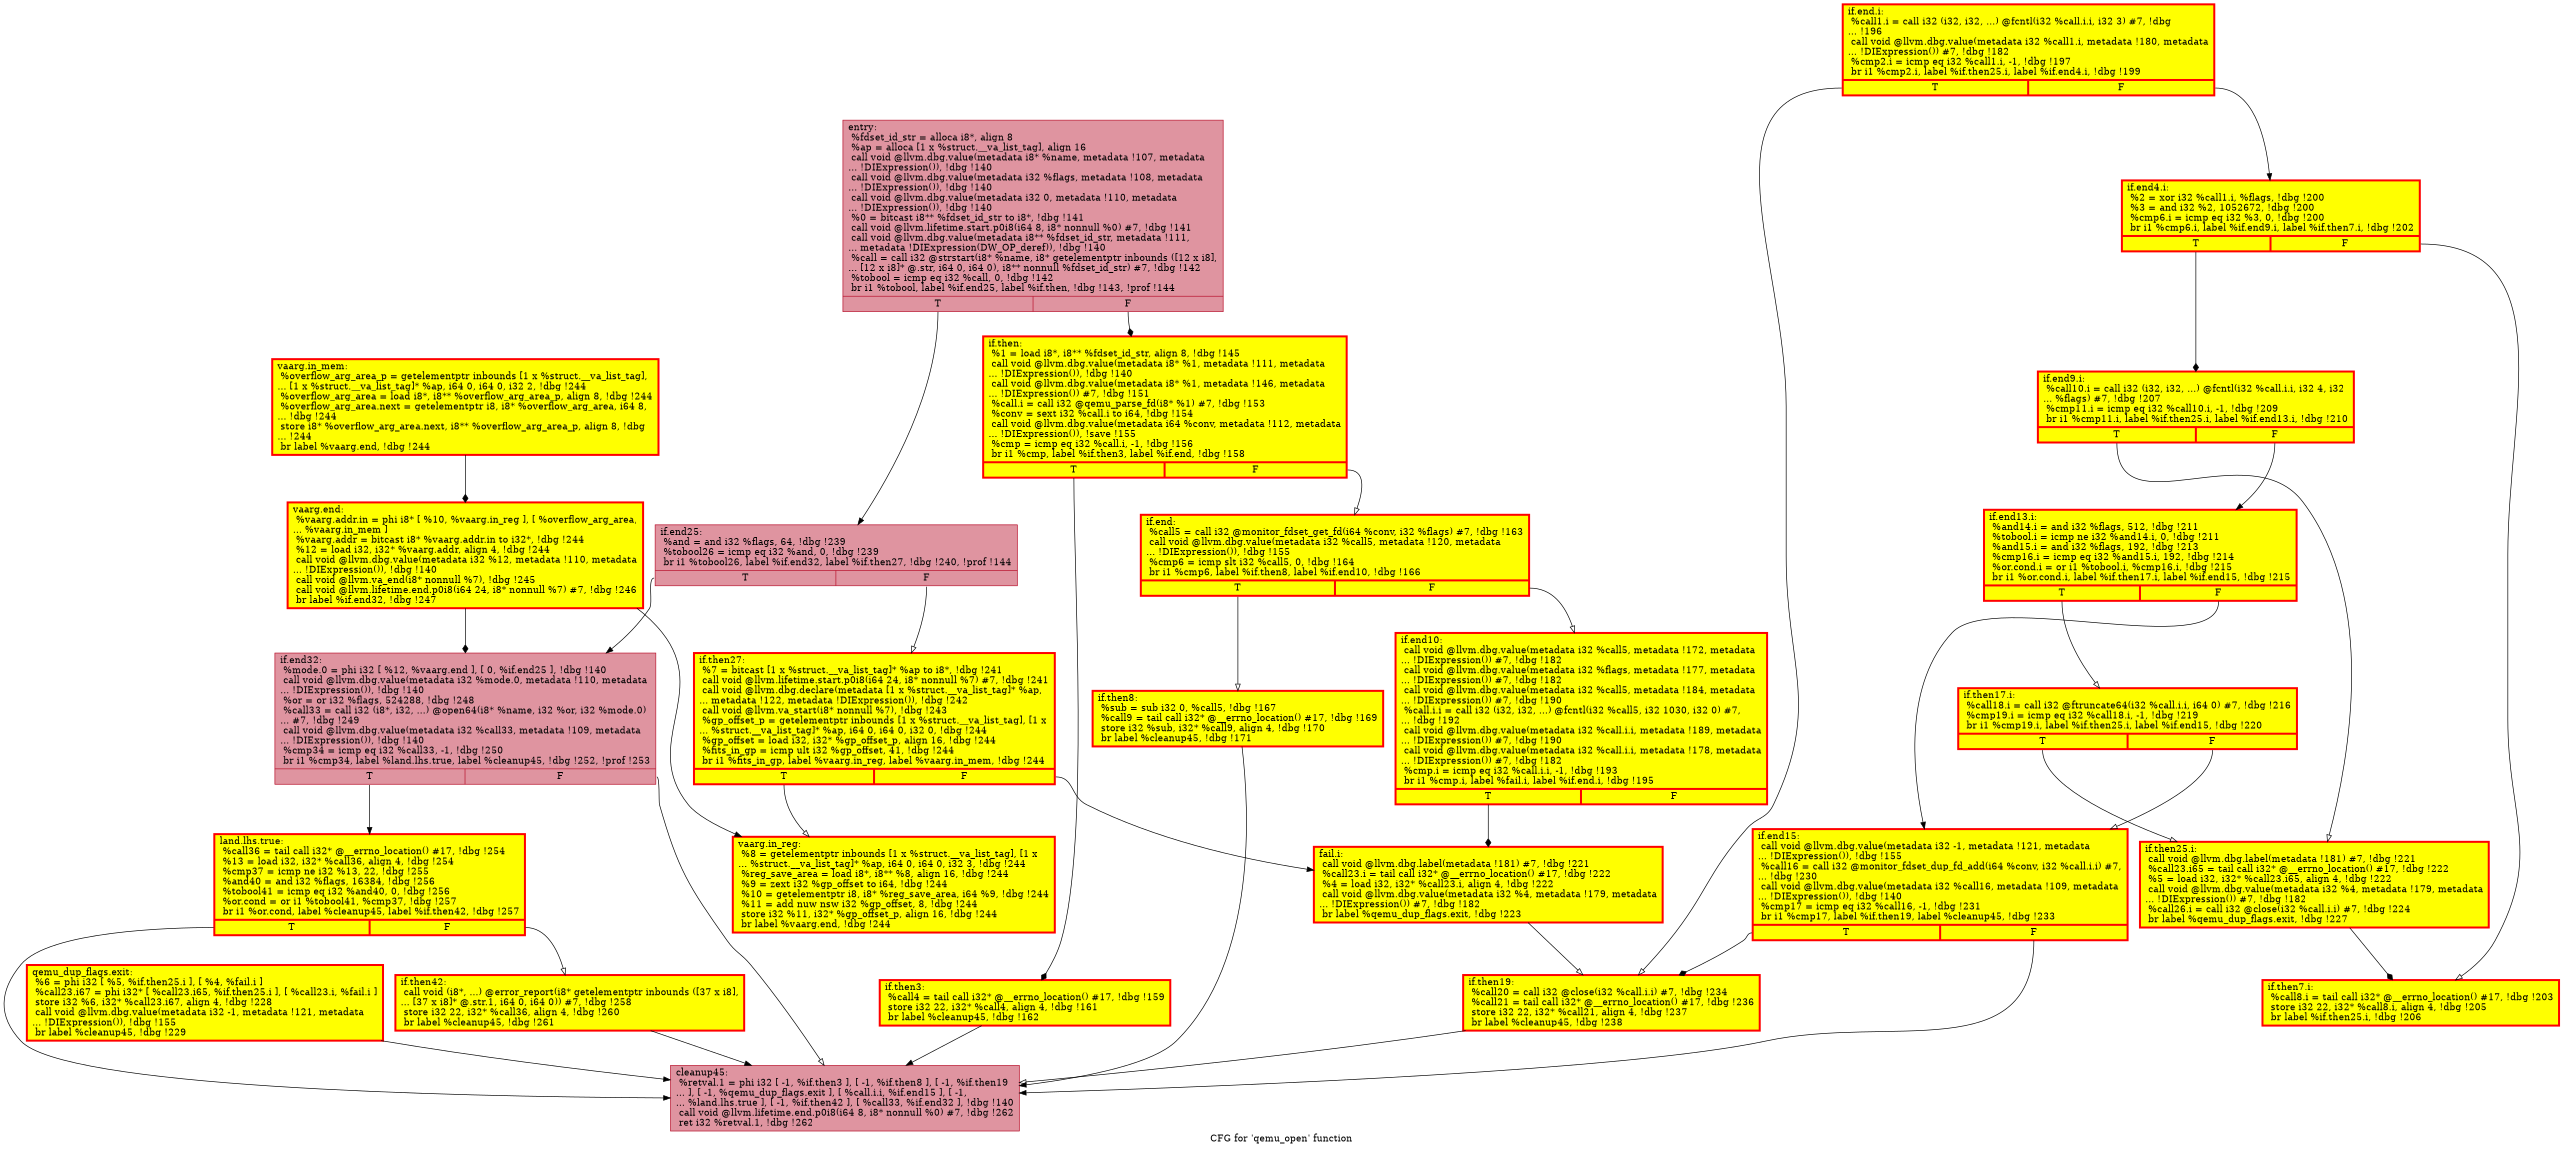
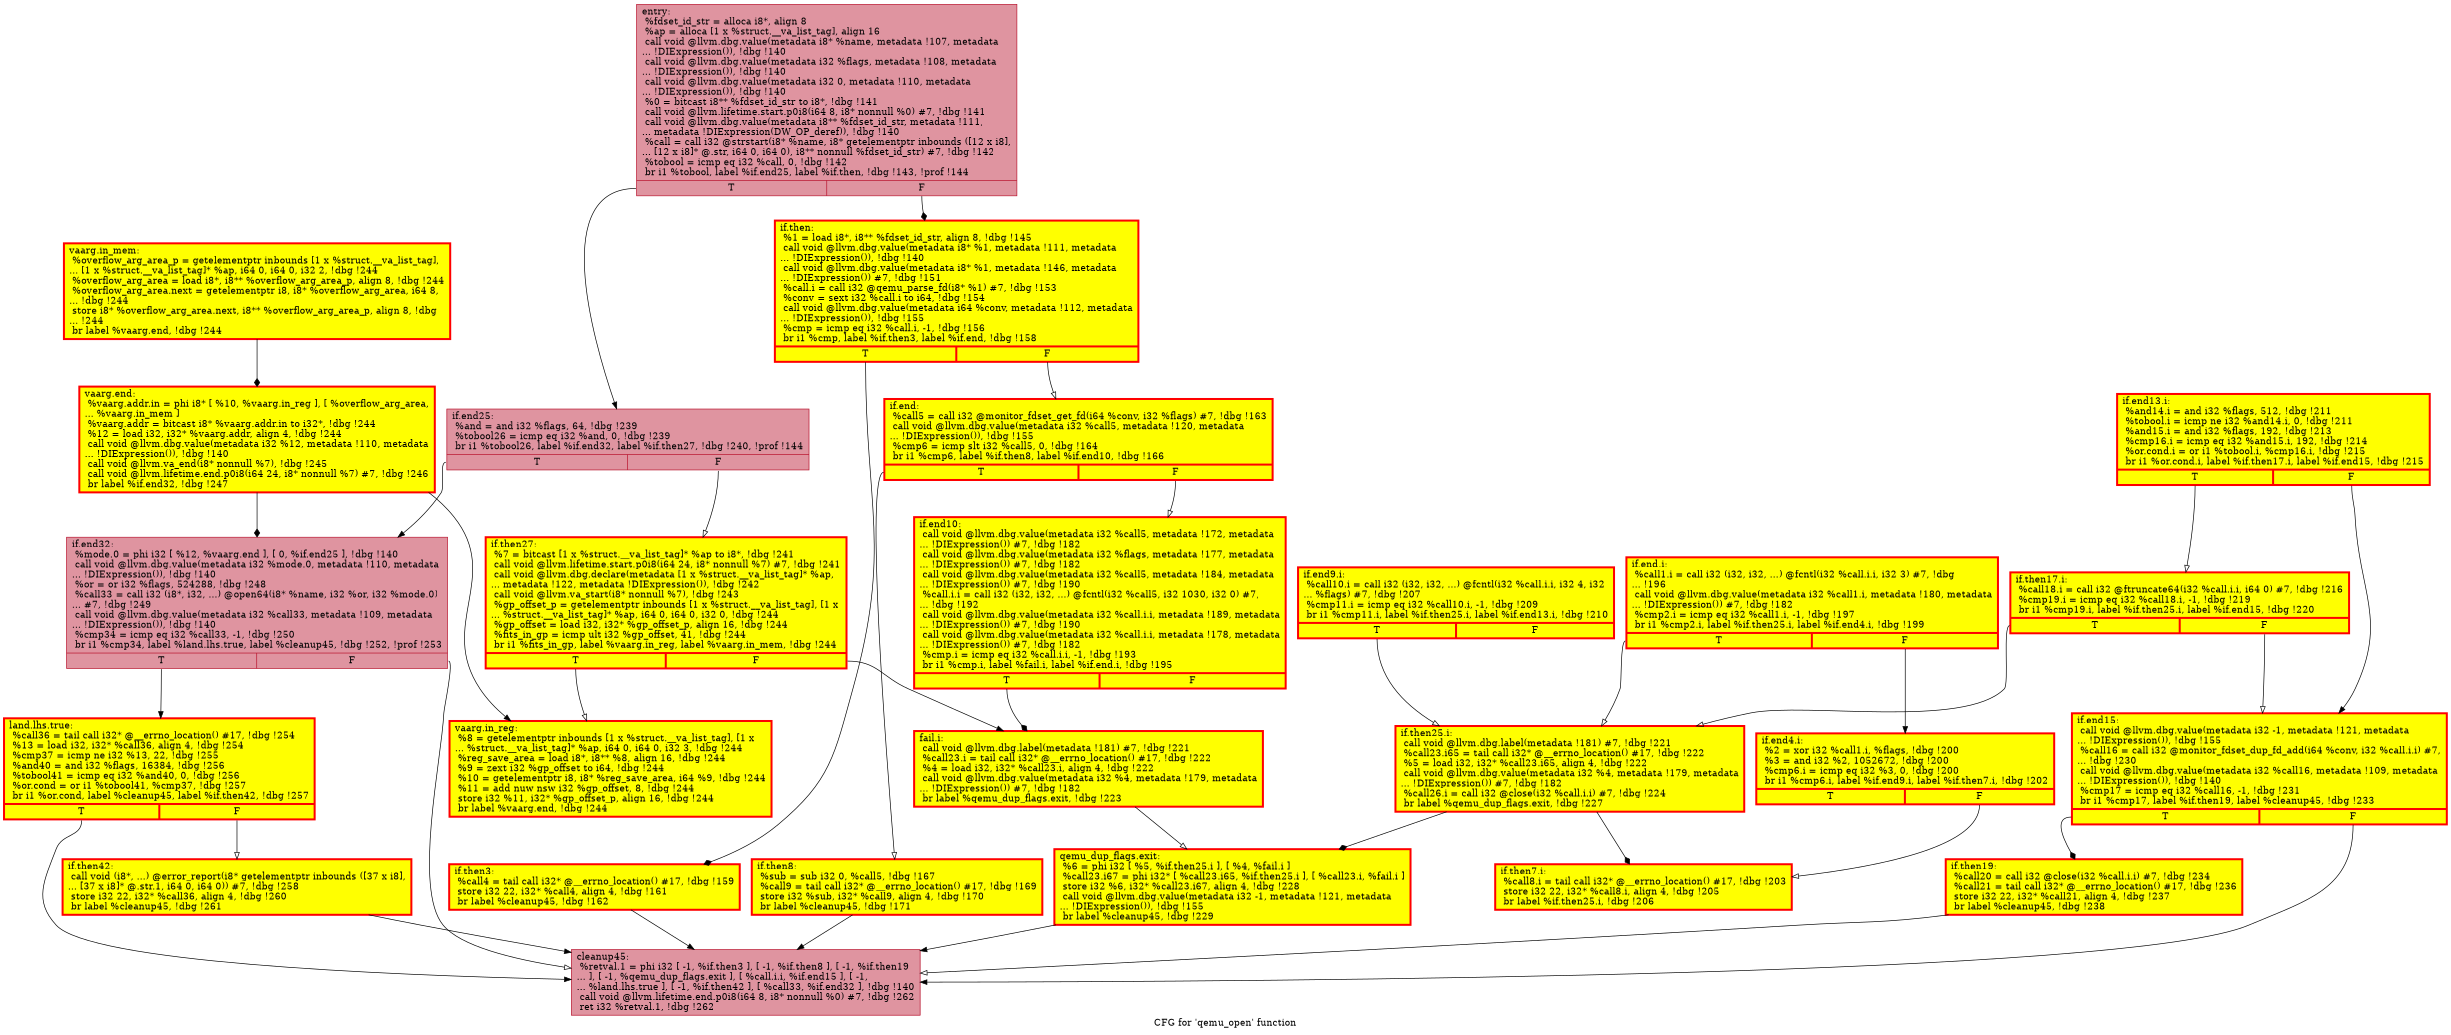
edge "if.end4.i:" -> "if.end9.i:": removed
node "if.then:": text "... !DIExpression()), !save !155" -> "... !DIExpression()), !dbg !155"
edge "if.end9.i:" -> "if.end13.i:": removed
edge "if.end.i:" -> "if.then19:": now "if.end.i:" -> "if.then25.i:"
edge "if.then25.i:" -> "qemu_dup_flags.exit:": added
edge "fail.i:" -> "if.then19:": now "fail.i:" -> "qemu_dup_flags.exit:"
